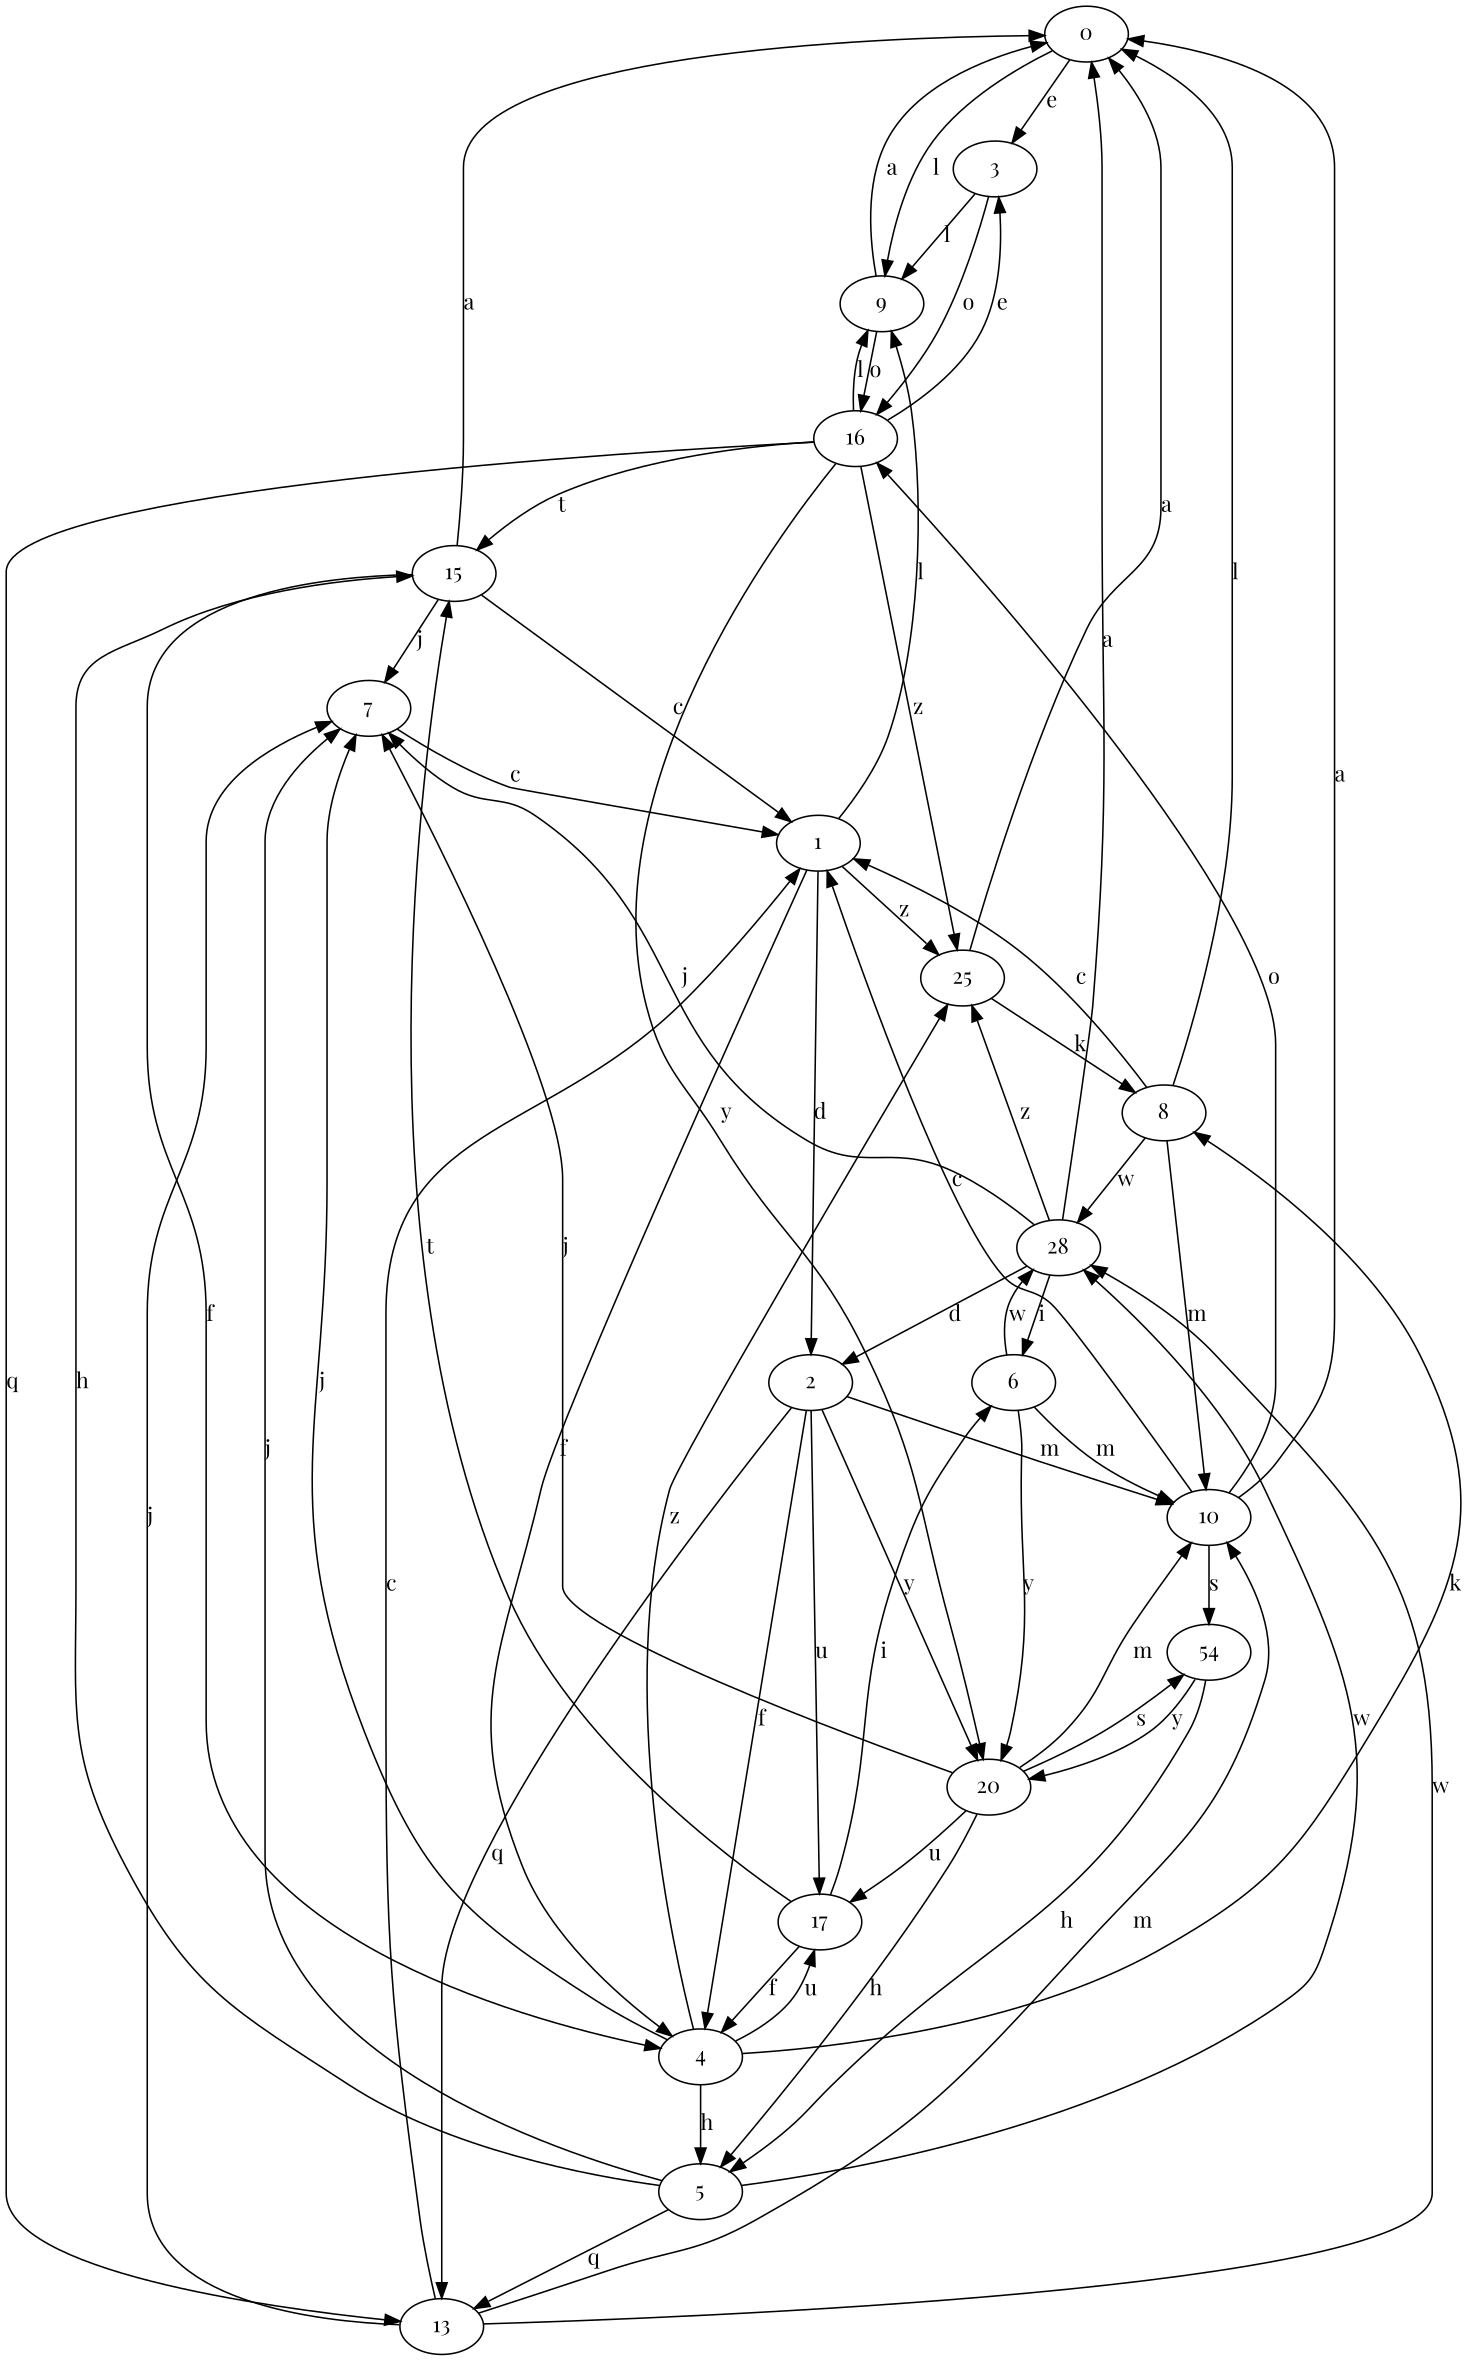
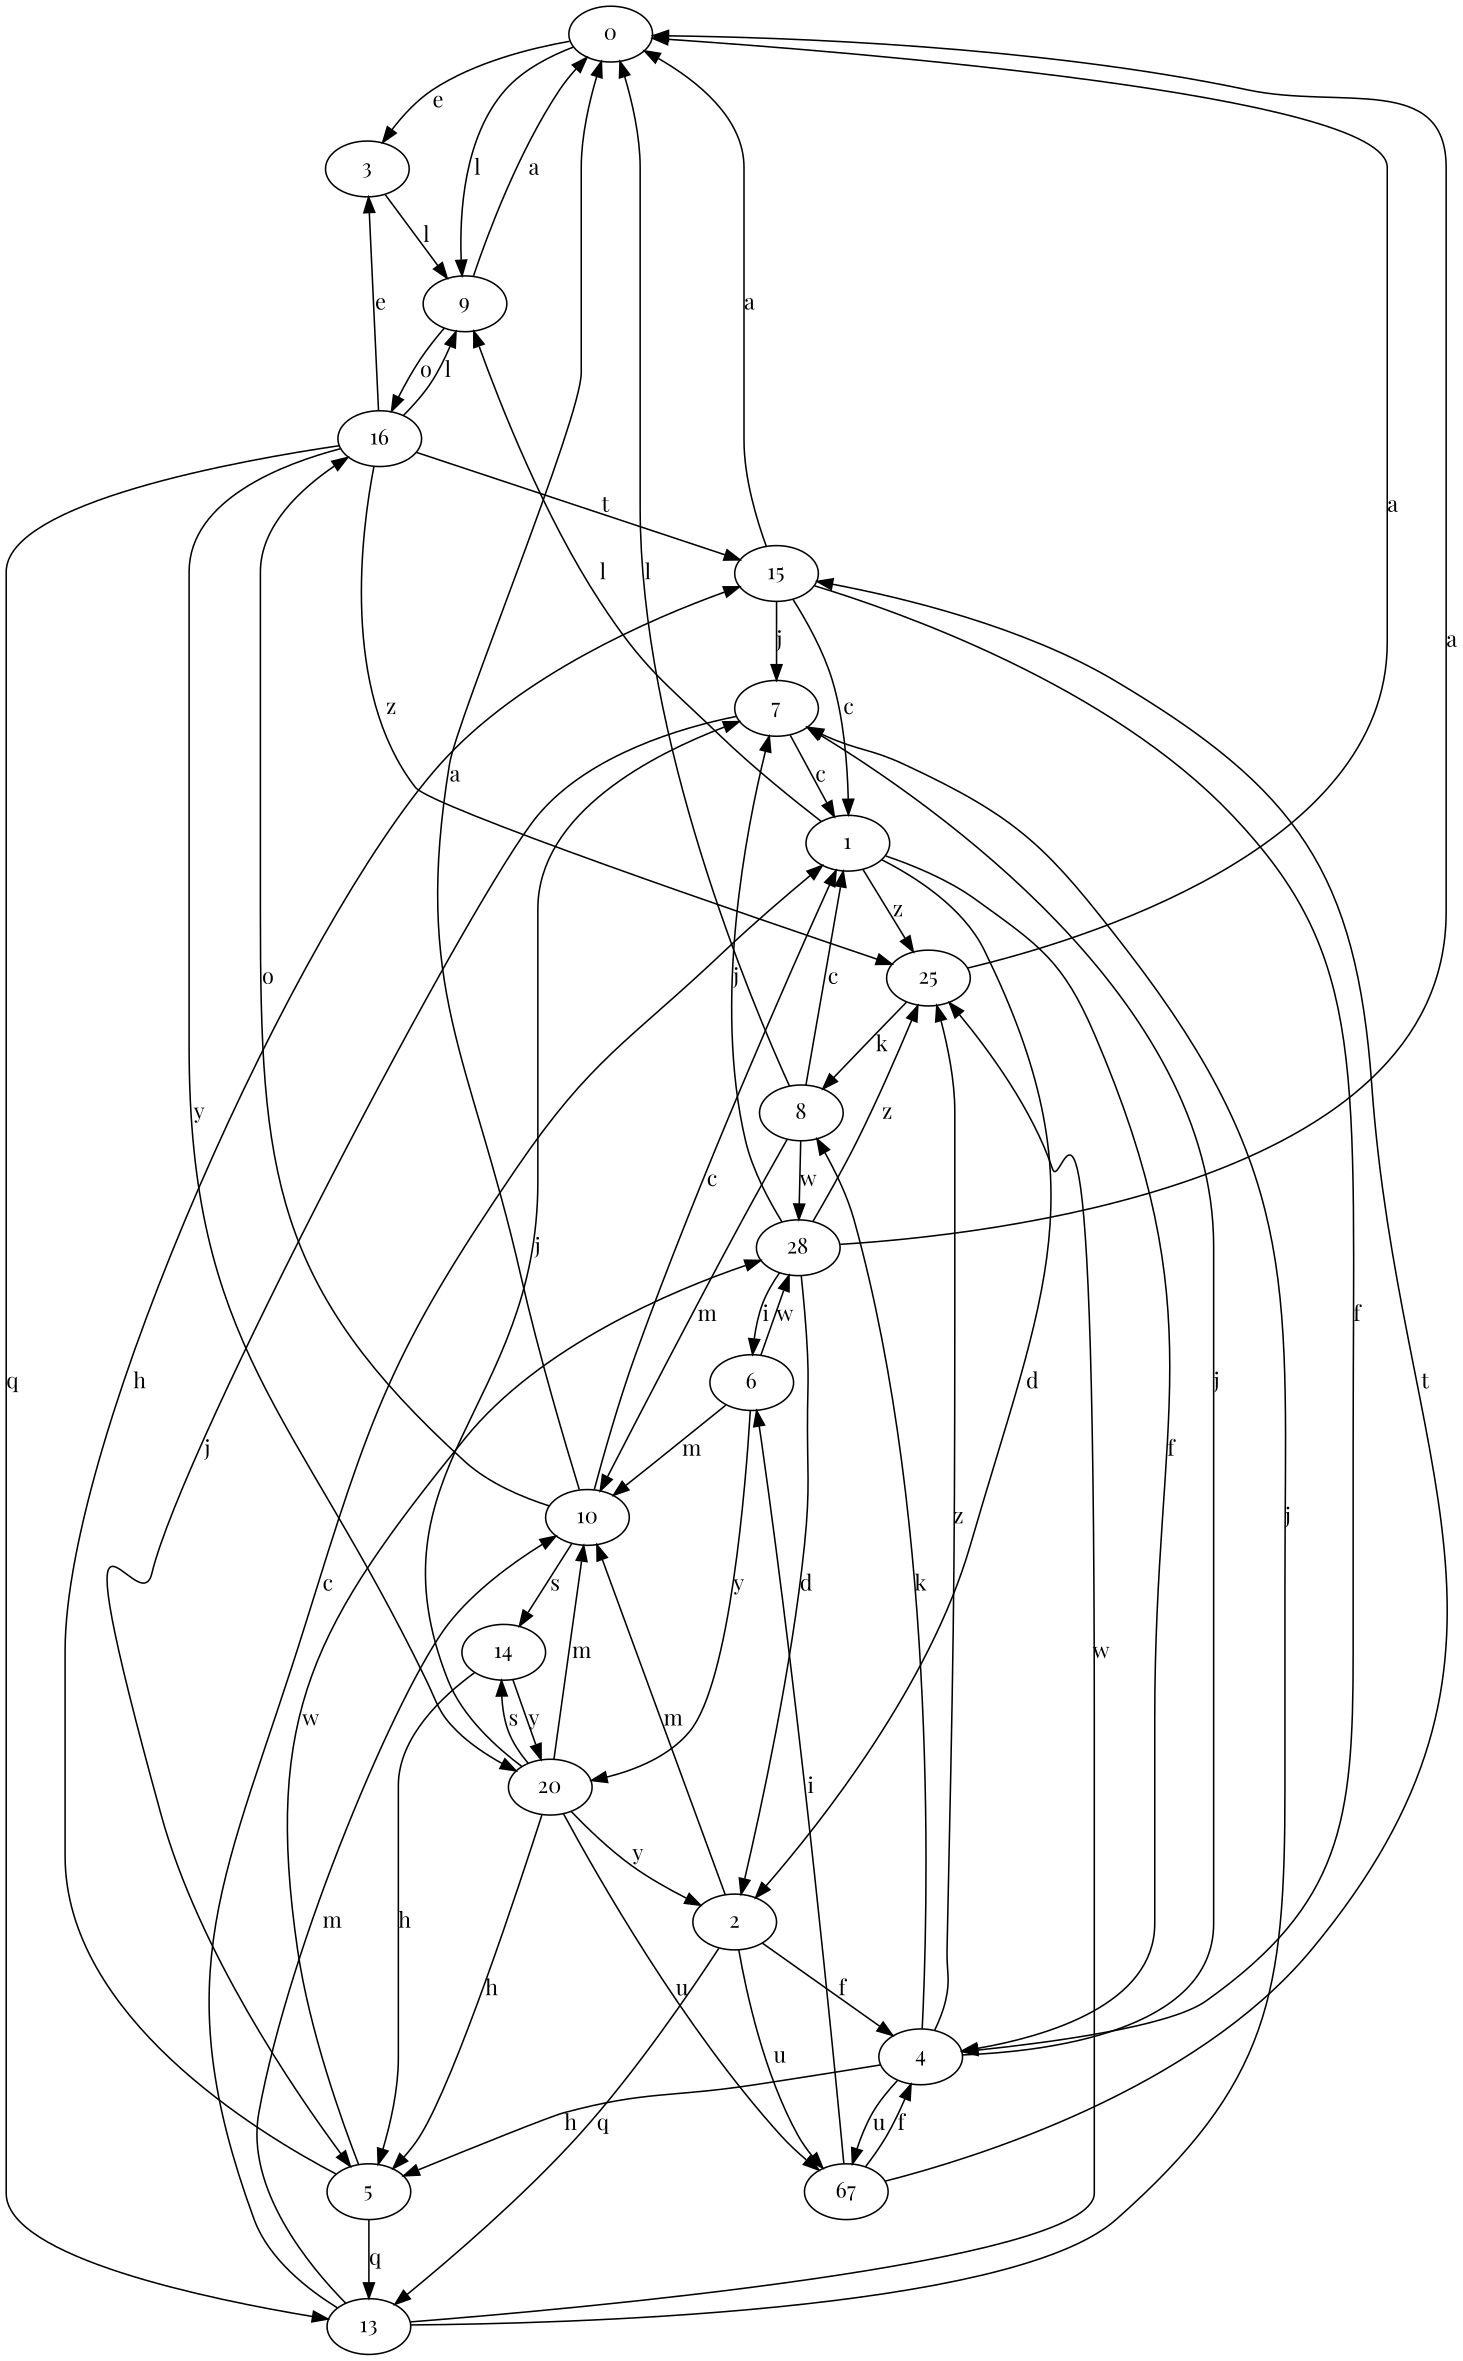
edge "3" -> "16": removed, label "o"
edge "5" -> "7": reversed
edge "2" -> "20": reversed
node "54": label "54" -> "14"
node "17": label "17" -> "67"
edge "13" -> "28": now "13" -> "25"
